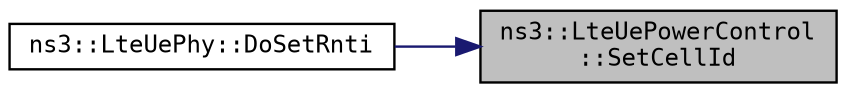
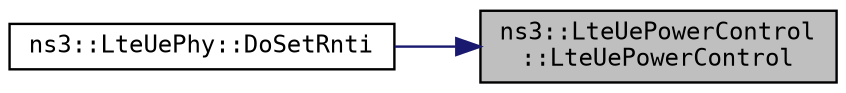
node "ns3::LteUePowerControl ::SetCellId": label "ns3::LteUePowerControl ::SetCellId" -> "ns3::LteUePowerControl ::LteUePowerControl"
